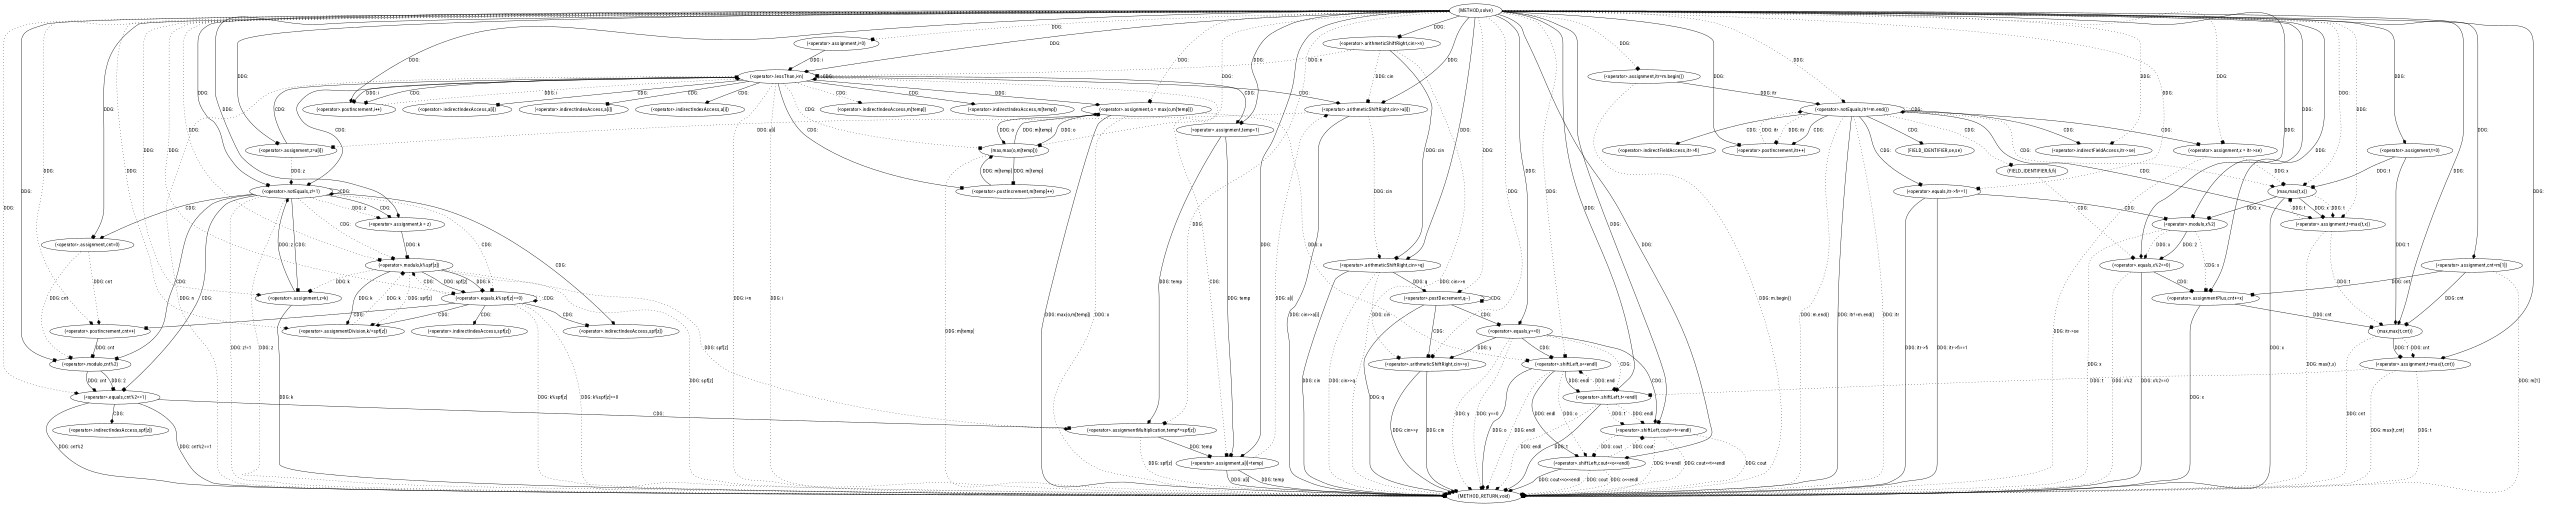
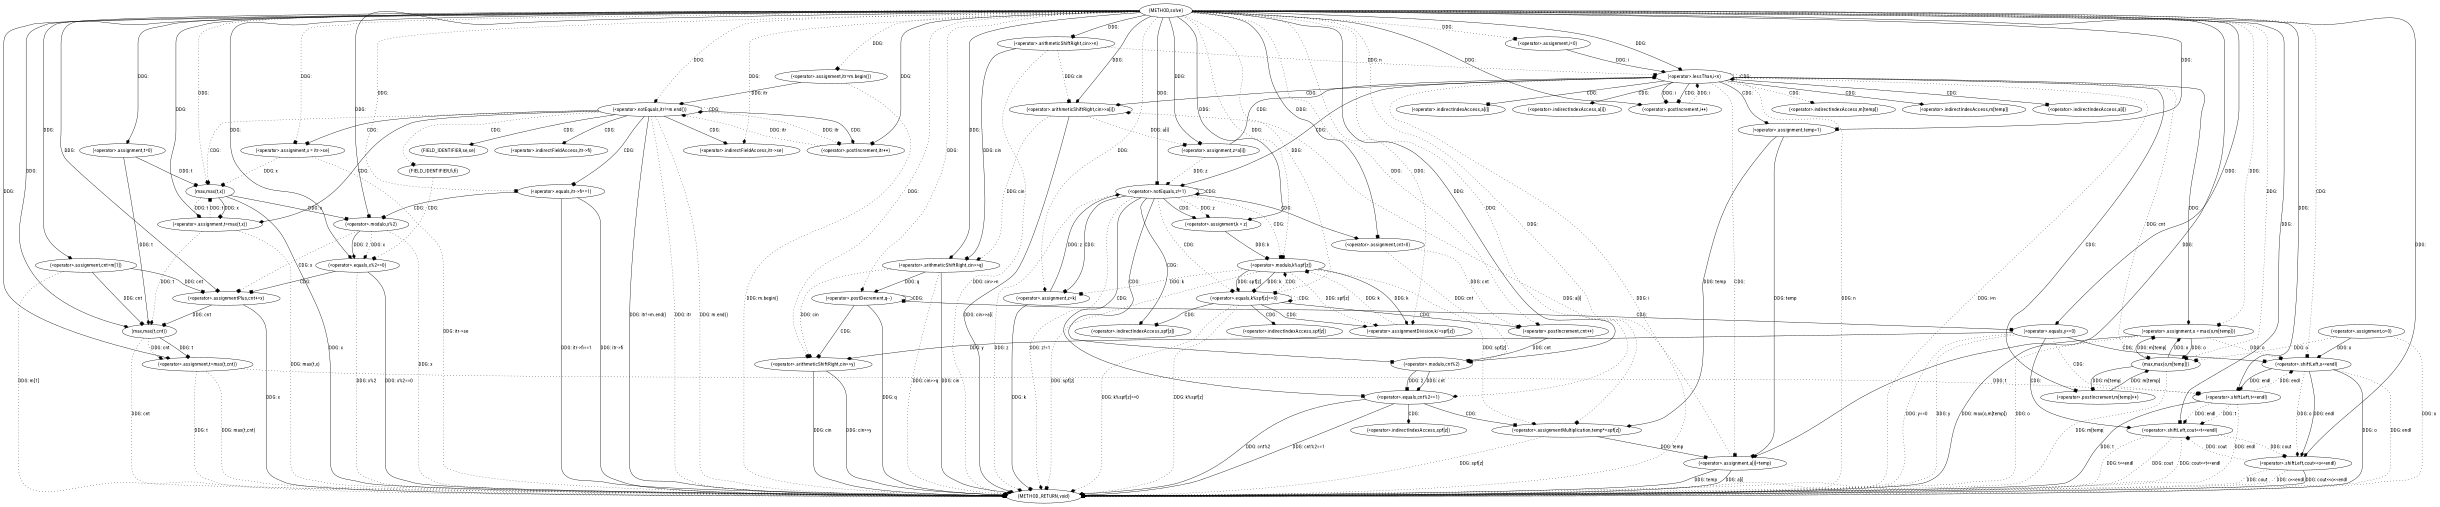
edge "(METHOD,solve)" -> "(<operator>.assignment,t=max(t,x))": style dotted -> solid
edge "(<operator>.lessThan,i<n)" -> "(max,max(o,m[temp]))": label "CDG: " -> "DDG: cnt"
edge "(METHOD,solve)" -> "(<operator>.shiftLeft,o<<endl)": label "DDG: " -> "CDG: "
node "(<operator>.assignment,o=0)": added
